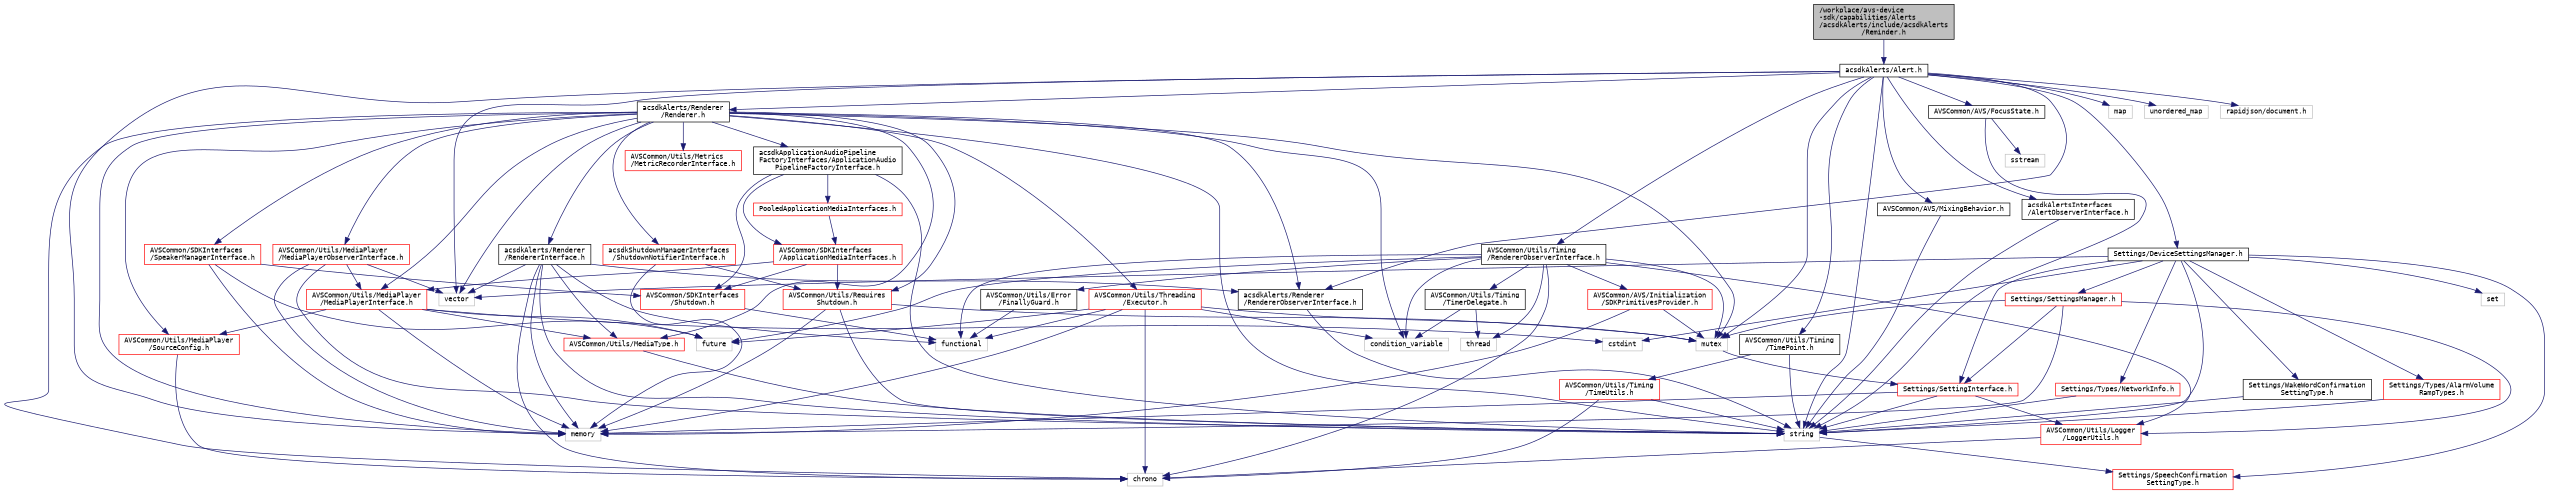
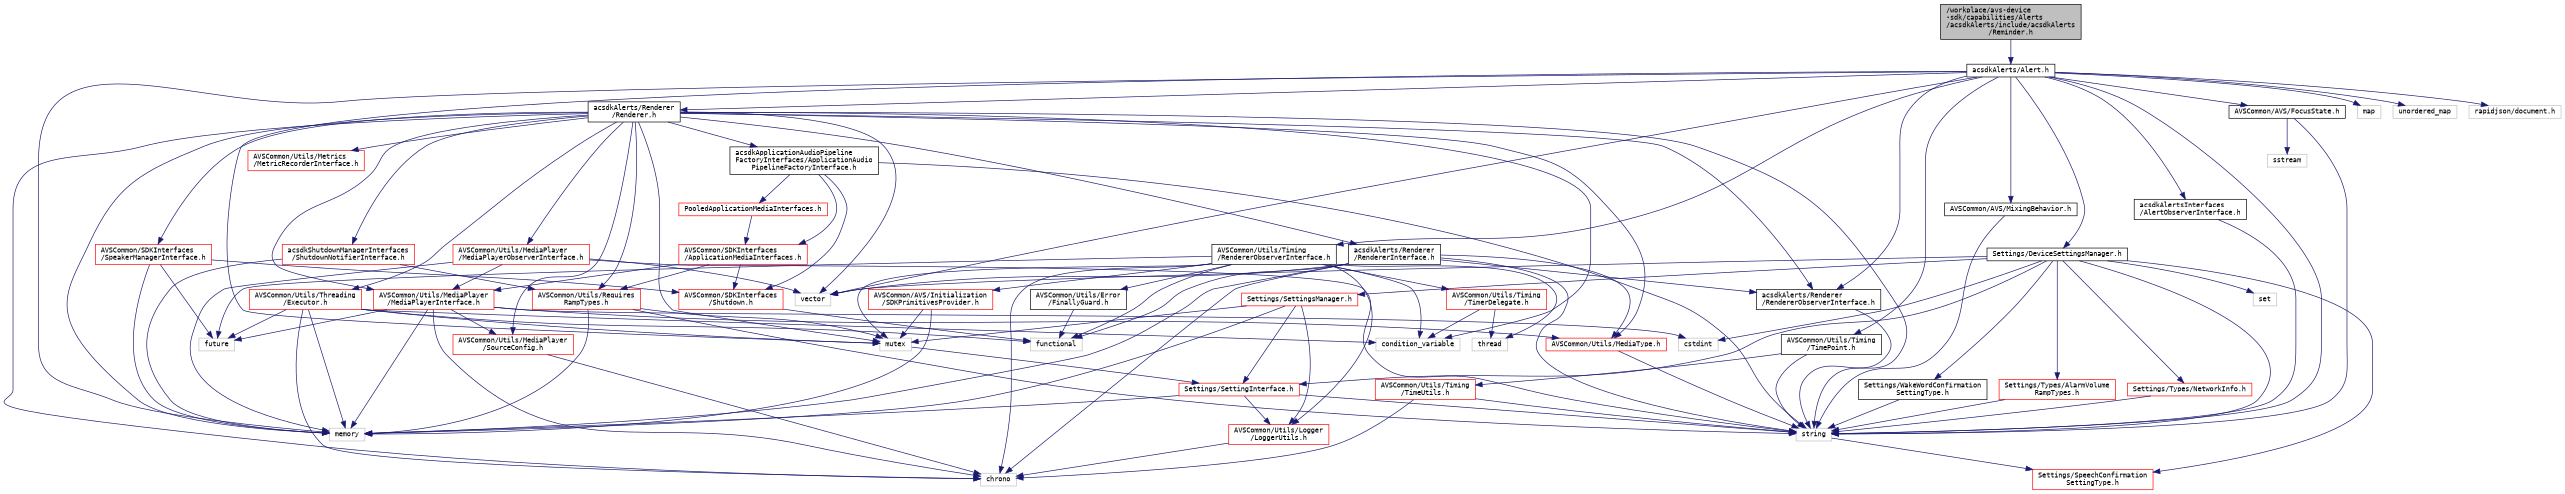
node "AVSCommon/Utils/Requires Shutdown.h": label "AVSCommon/Utils/Requires Shutdown.h" -> "AVSCommon/Utils/Requires RampTypes.h"
node "AVSCommon/Utils/Timing /TimerDelegate.h": color black -> red
edge "AVSCommon/Utils/MediaPlayer /MediaPlayerInterface.h" -> "chrono": added
